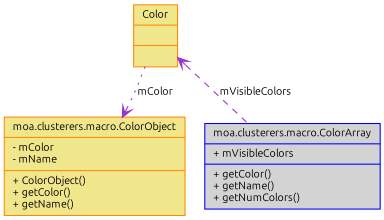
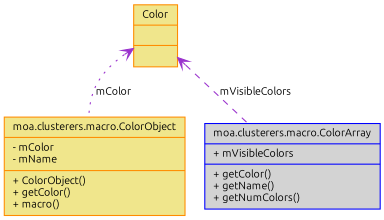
edge "Color" -> "moa.clusterers.macro.ColorObject": reversed
node "moa.clusterers.macro.ColorObject": text "+ getName()" -> "+ macro()"
